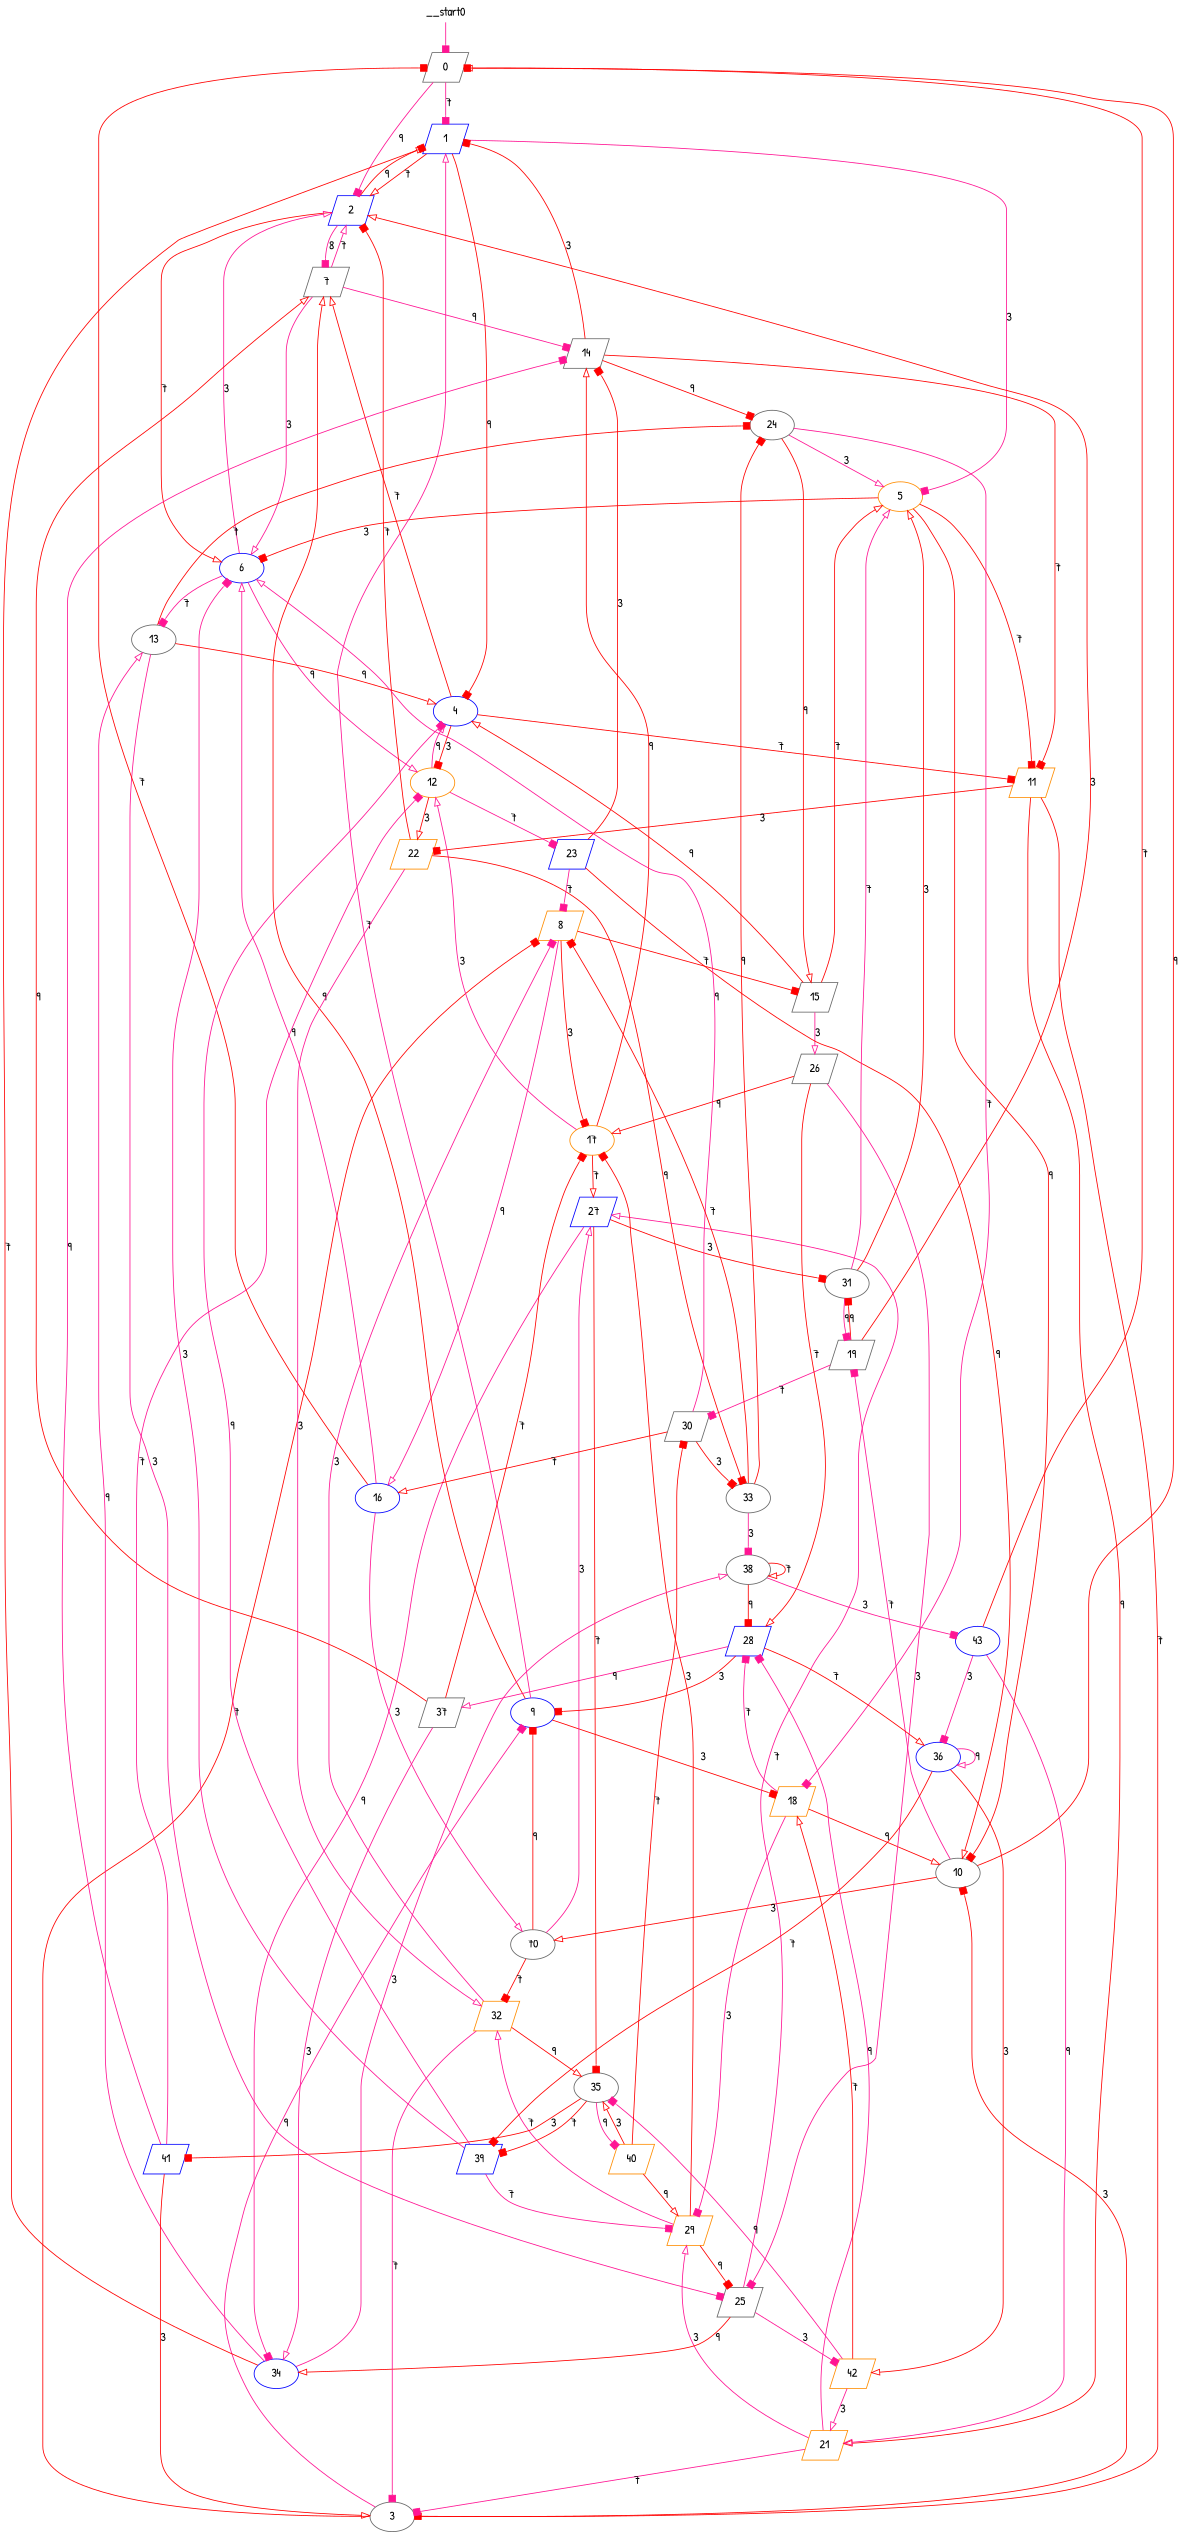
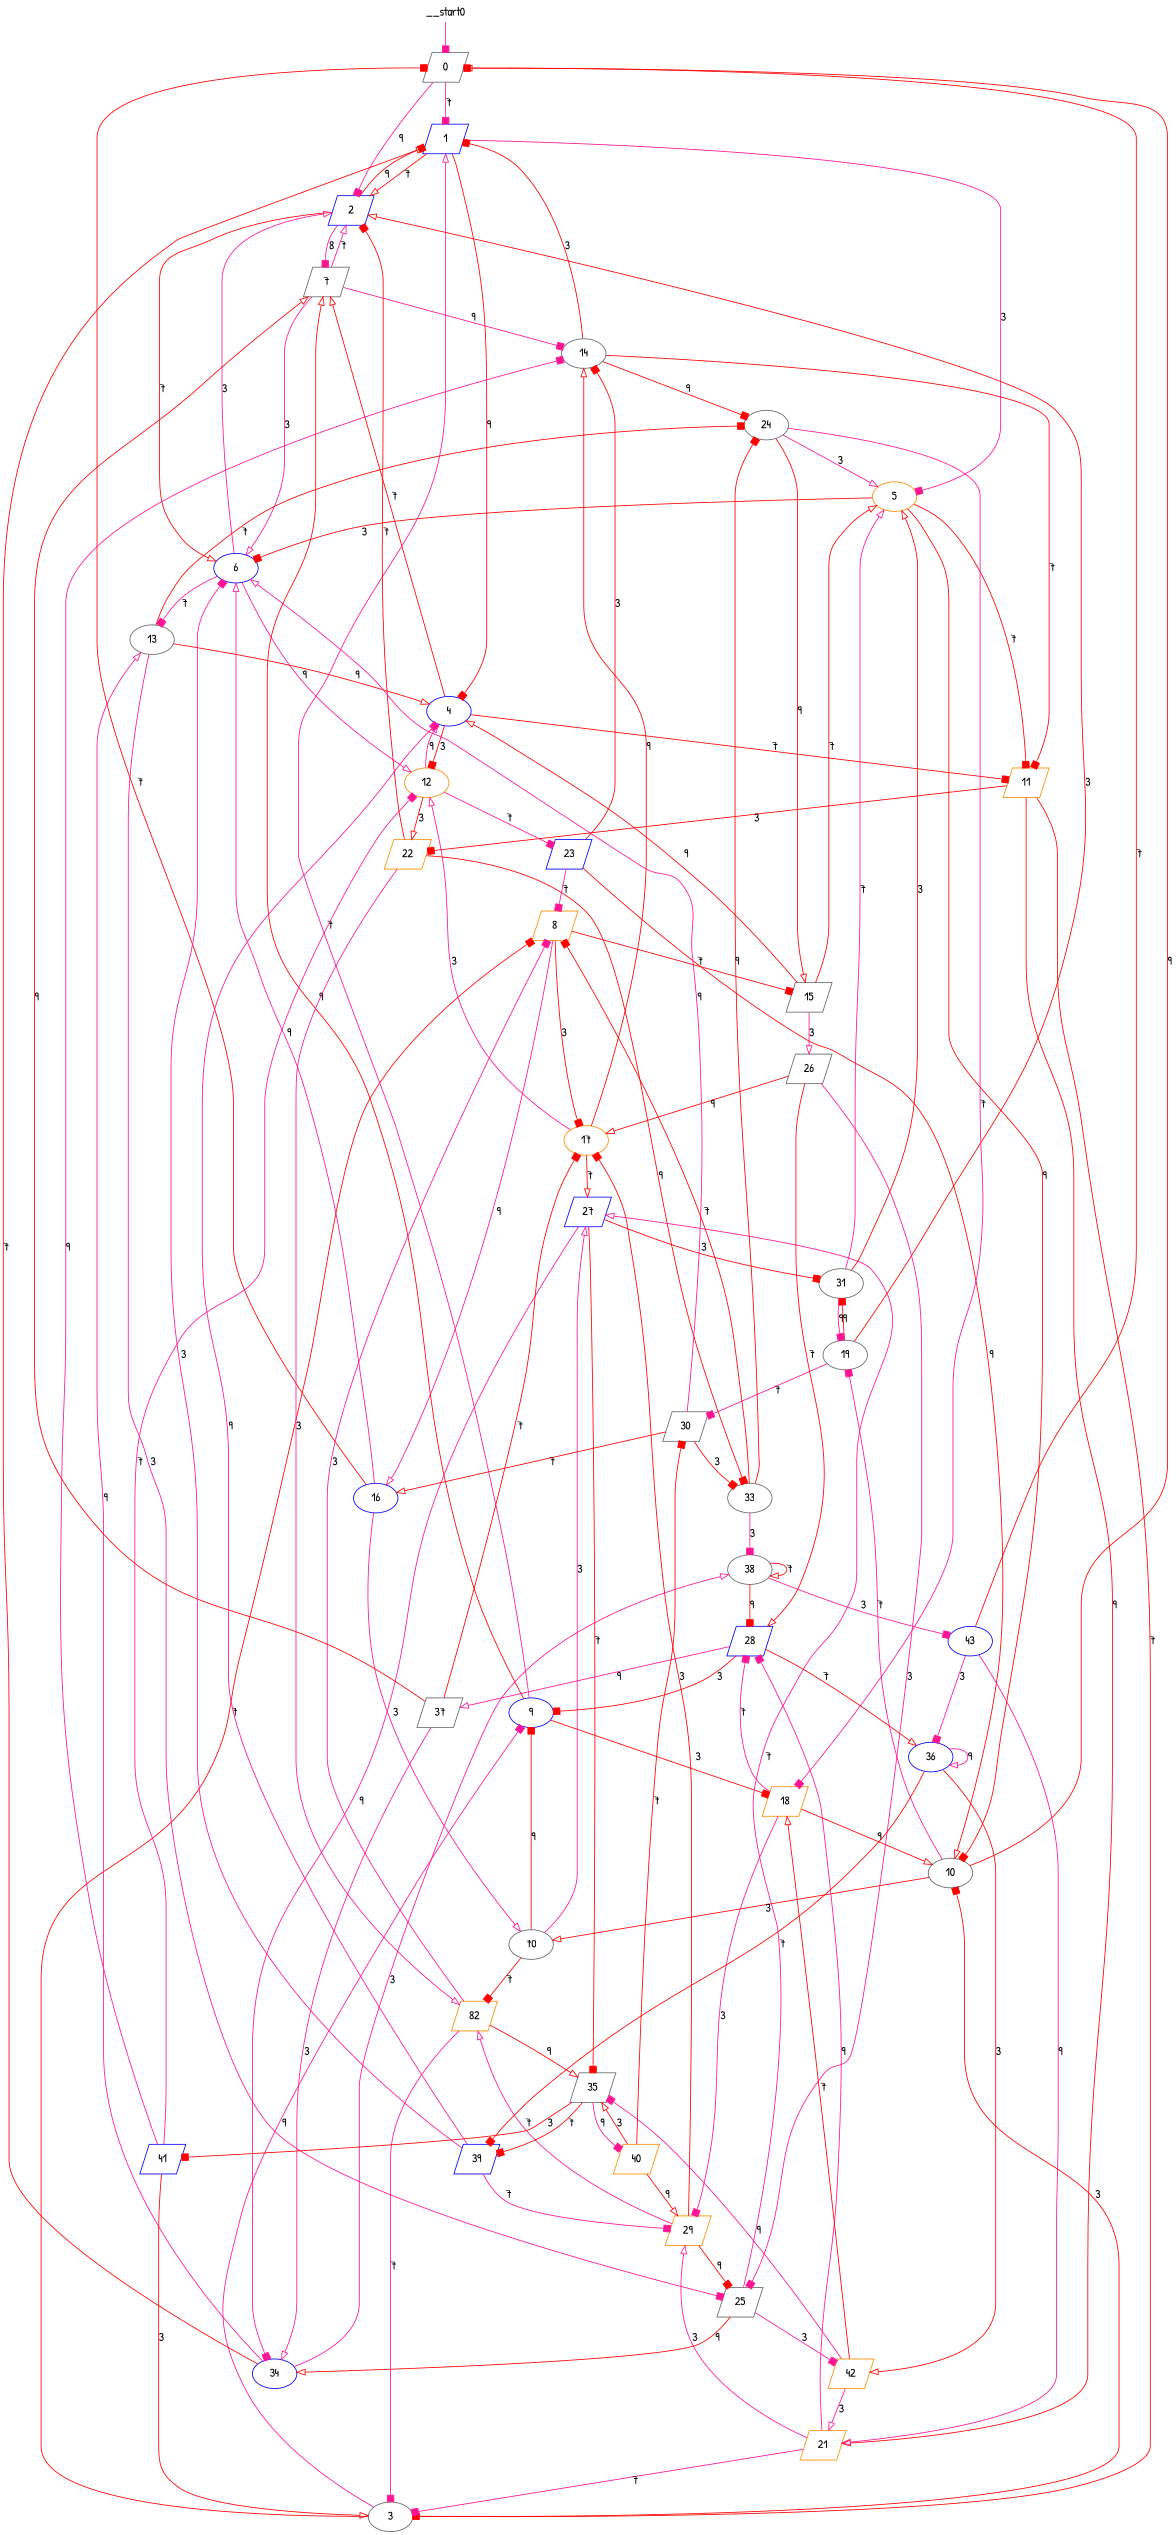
node "14": shape parallelogram -> ellipse
node "19": shape parallelogram -> ellipse
node "32": label "32" -> "82"
node "35": shape ellipse -> parallelogram
